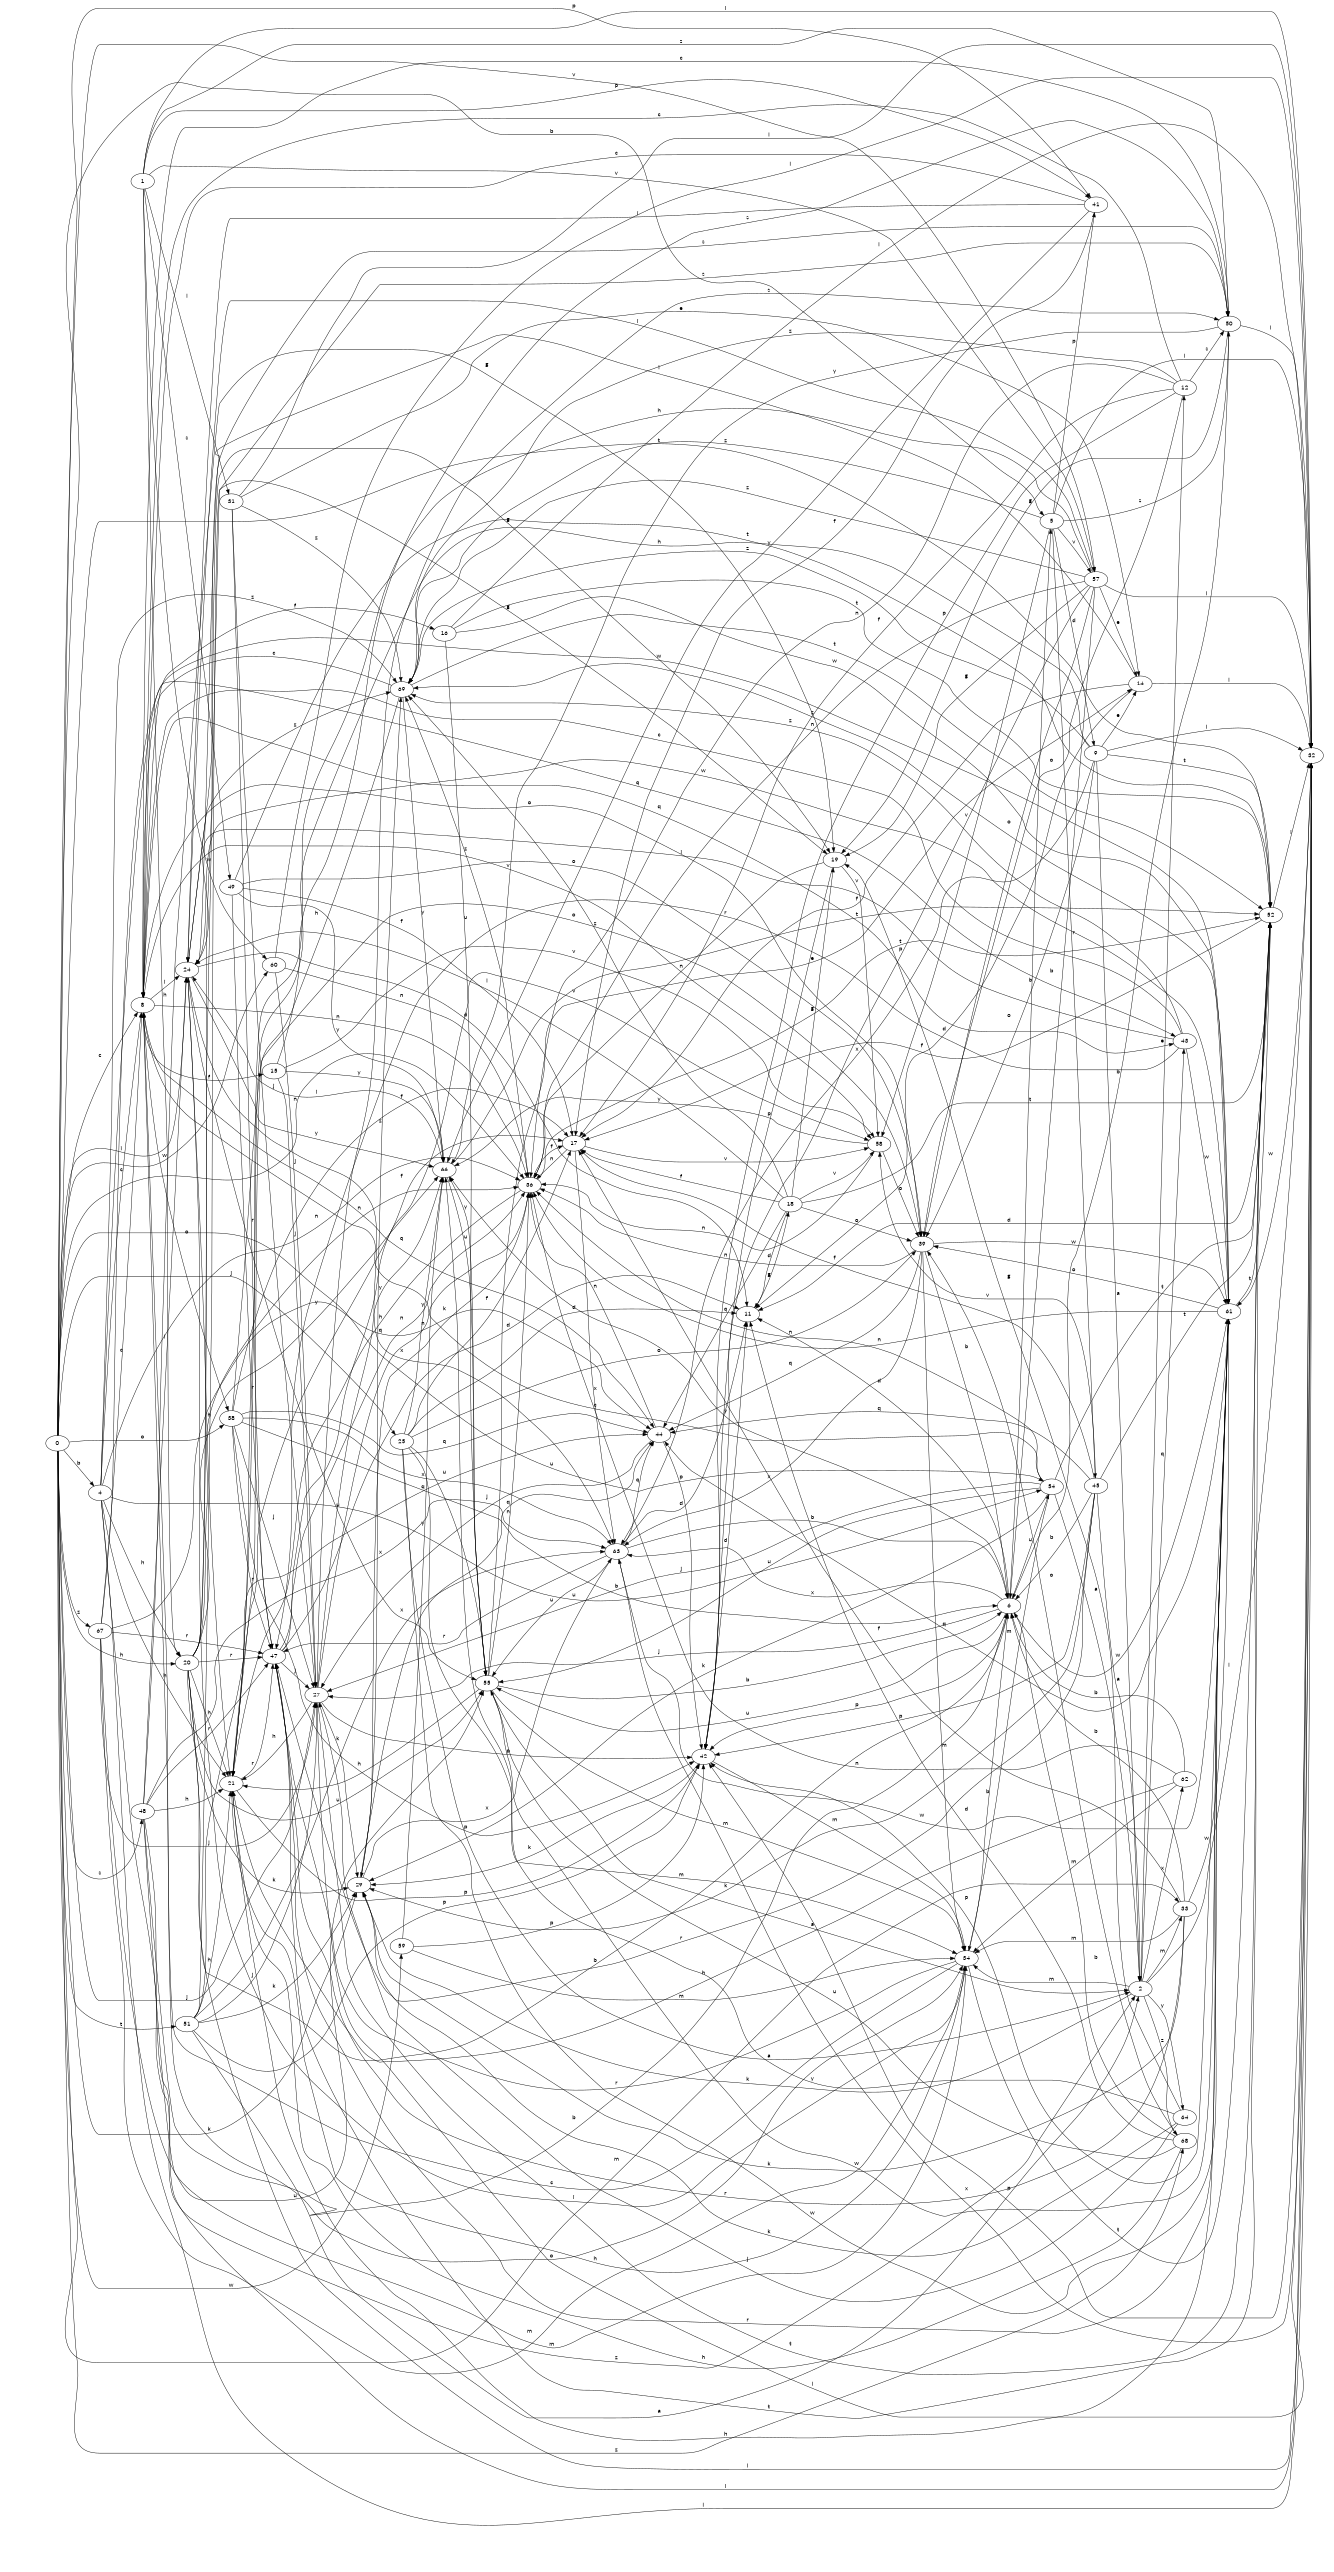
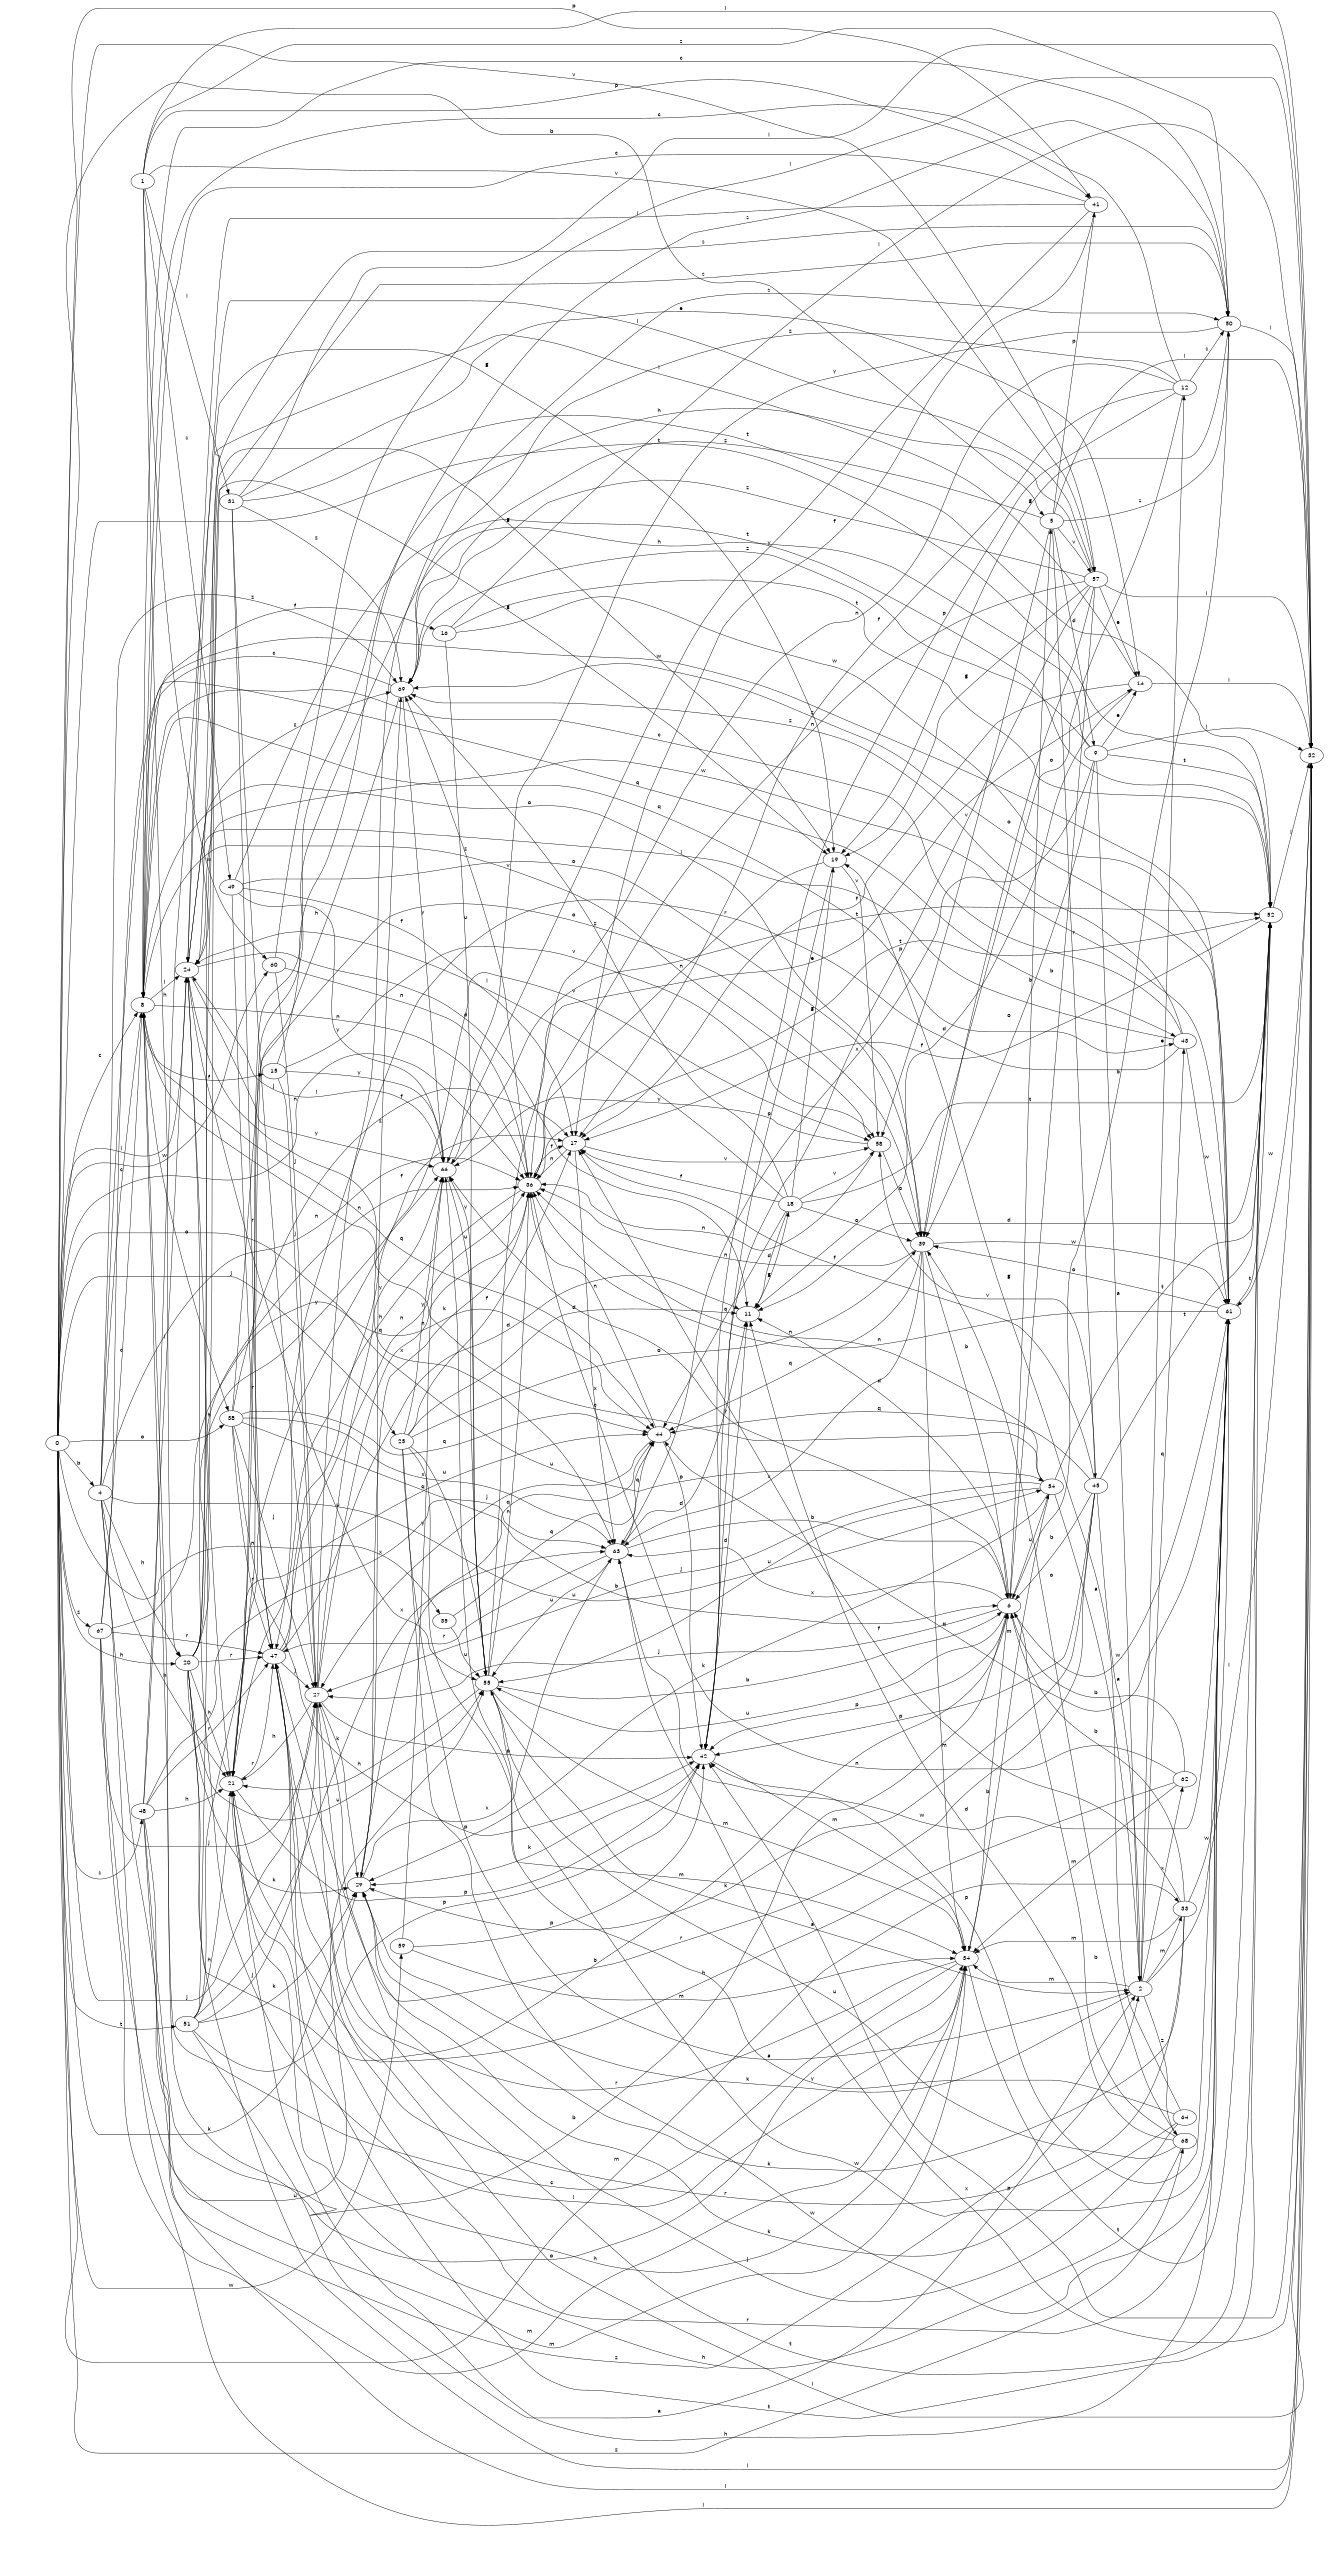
edge "69" -> "52": now "31" -> "52"
node "35": added
edge "2" -> "64": removed, label "y"
